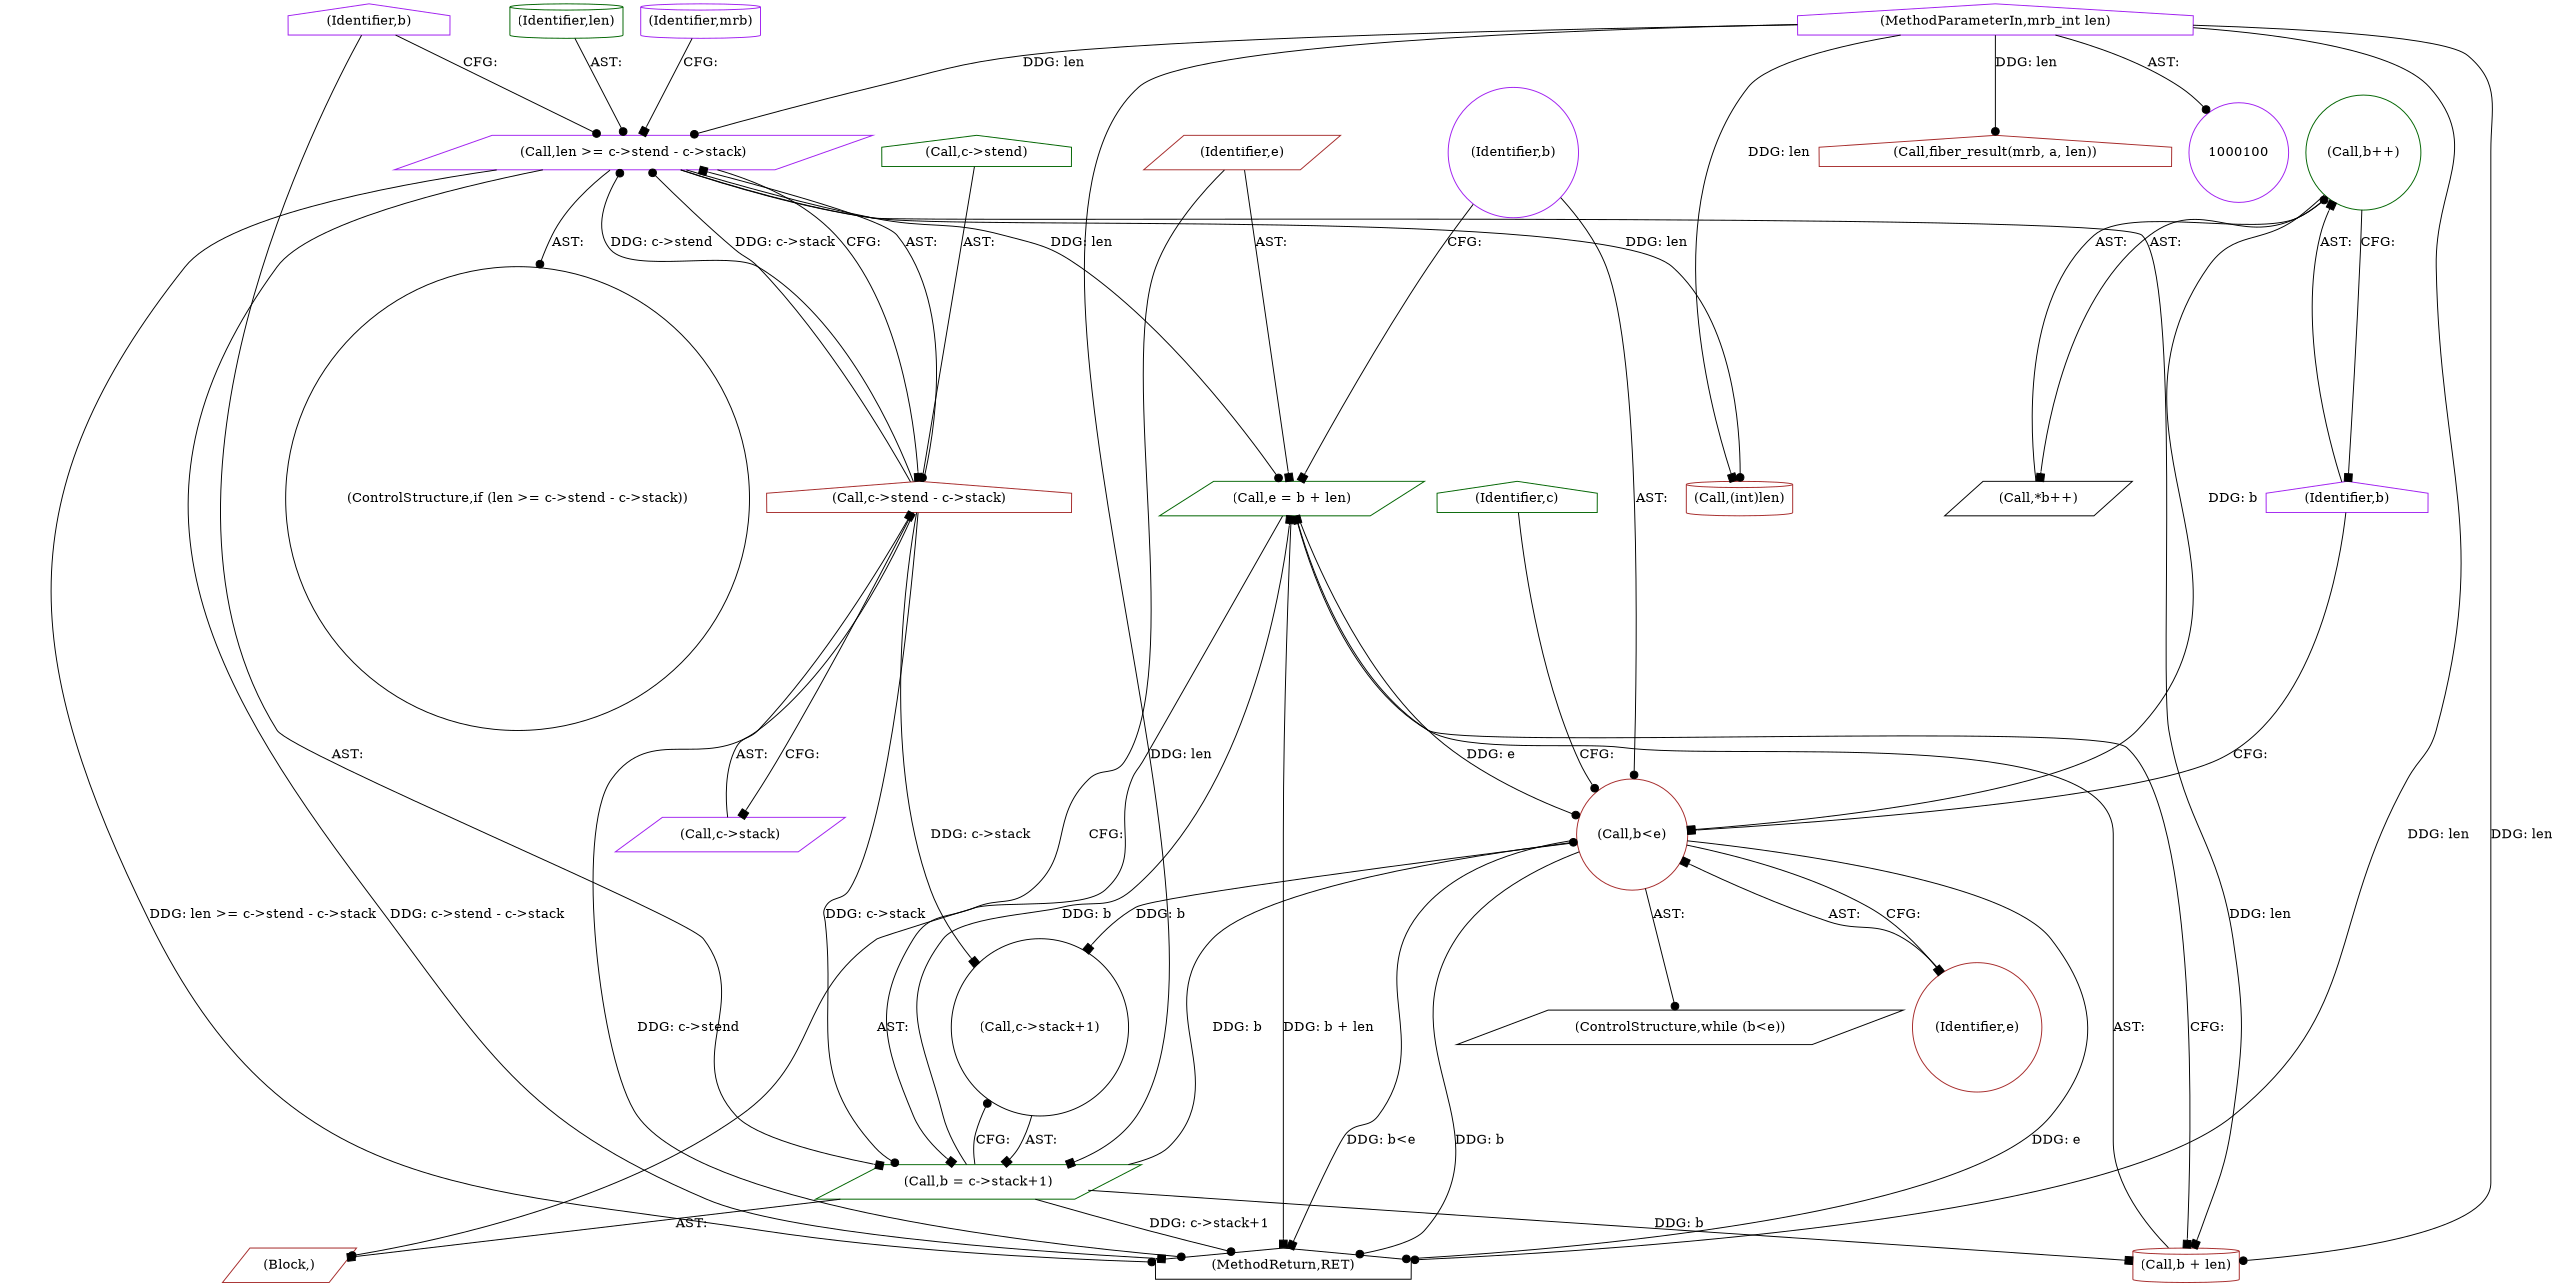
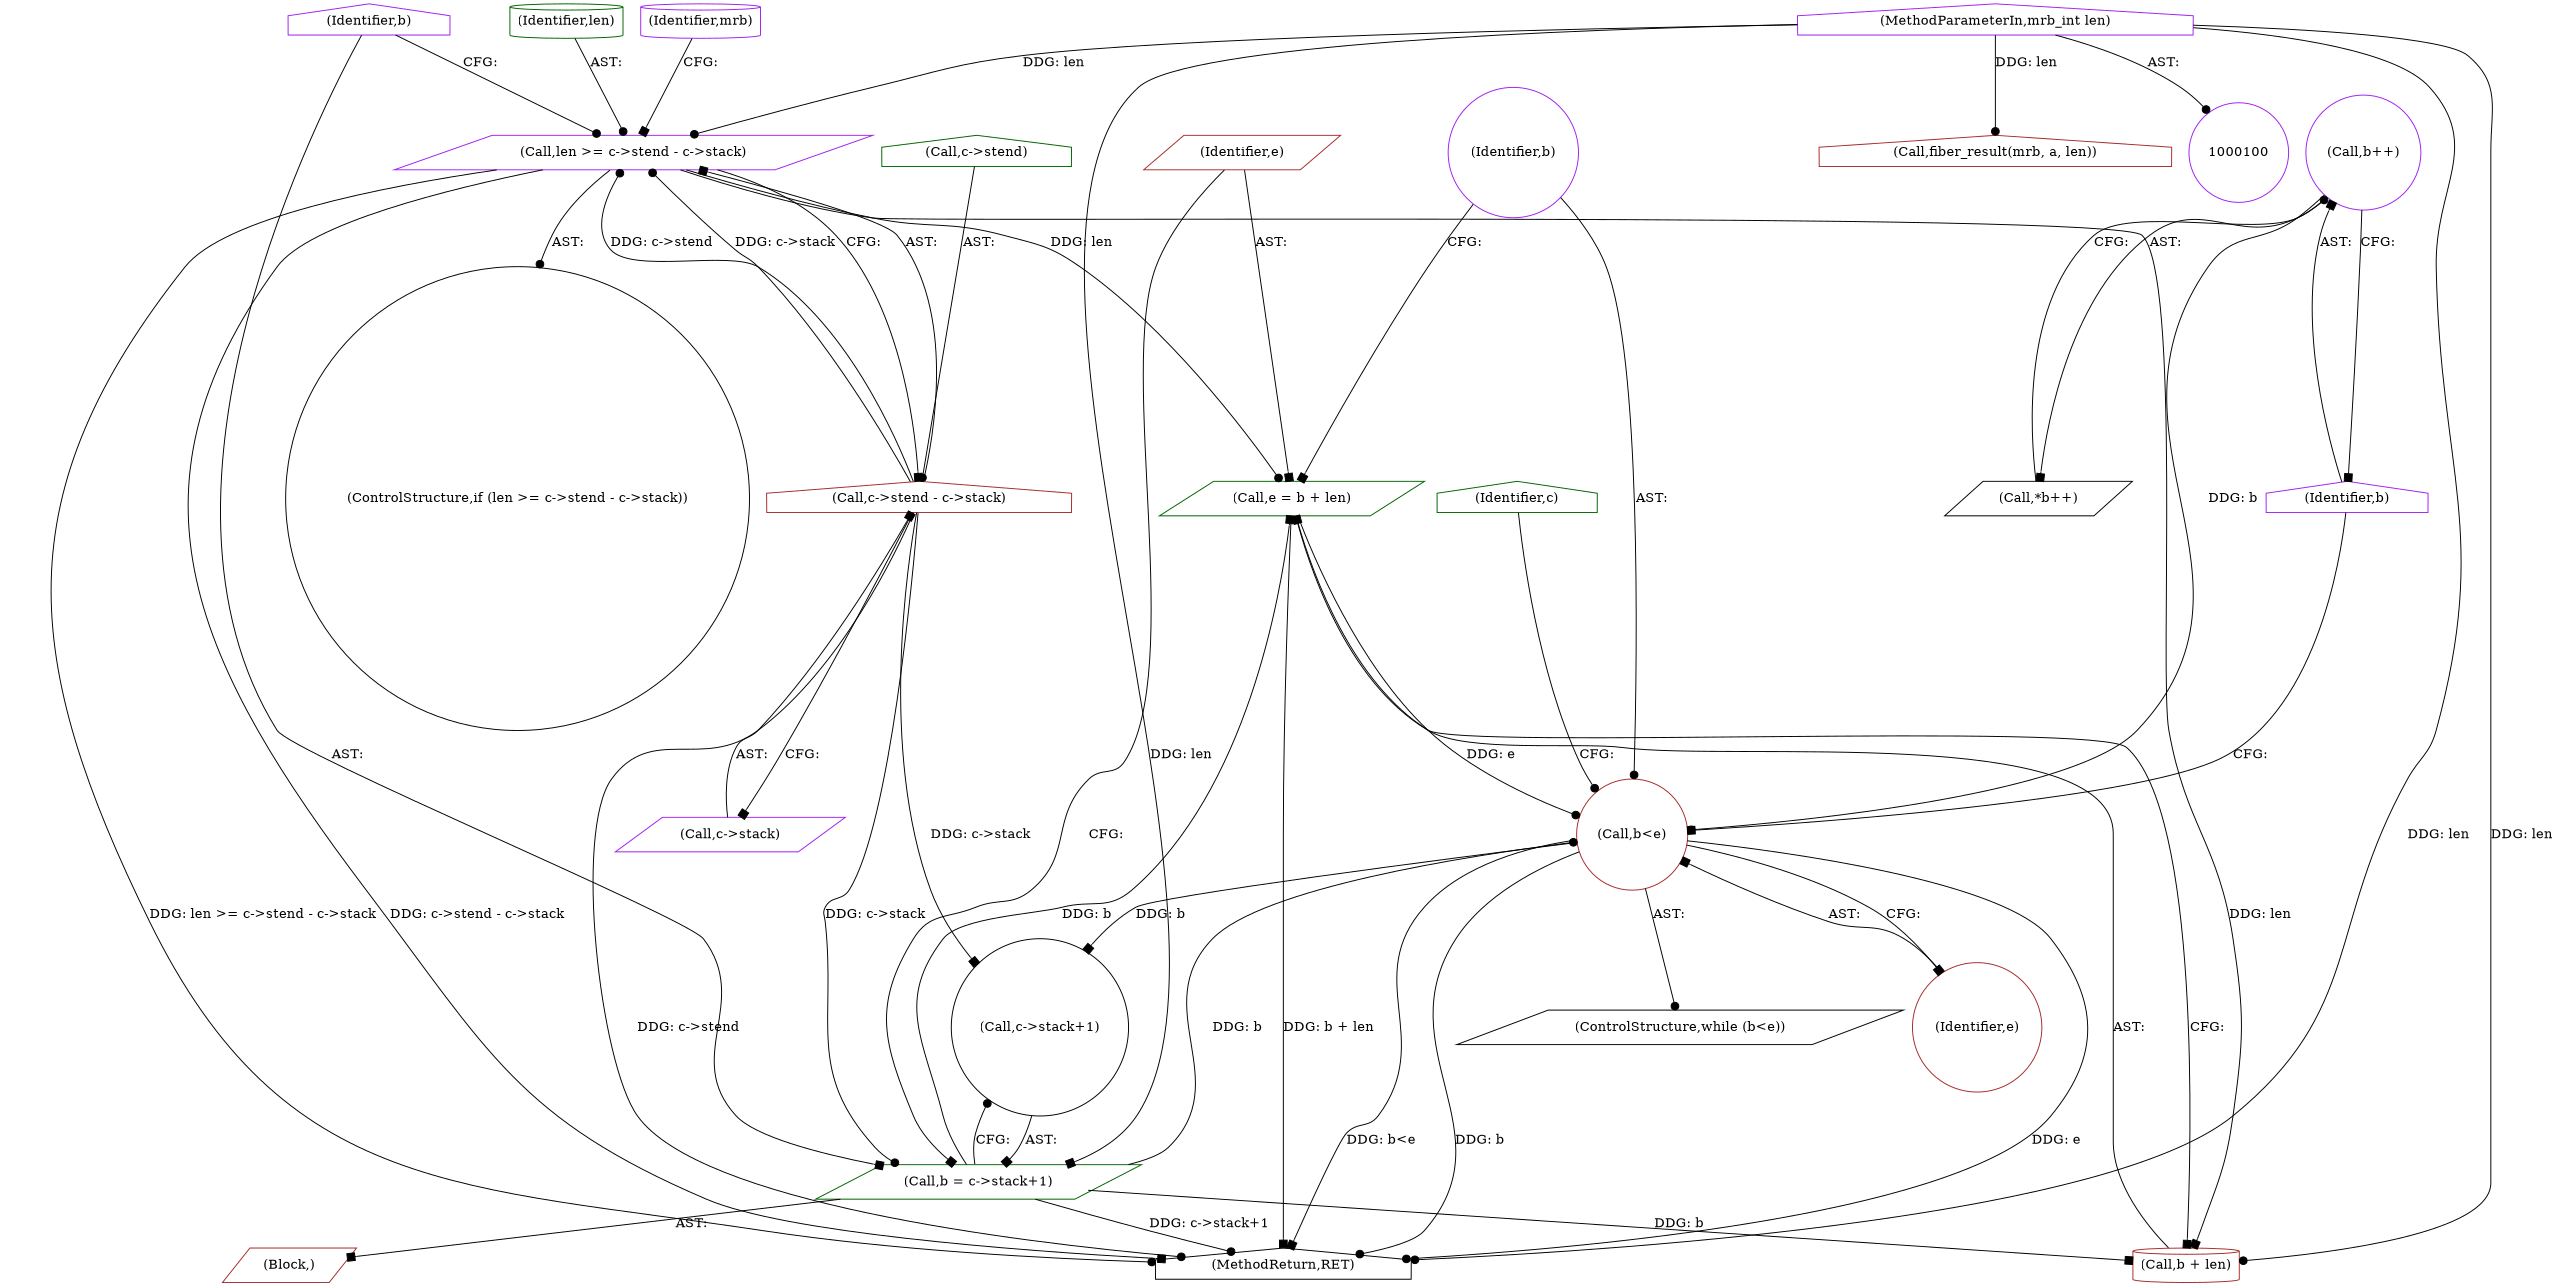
node "(Call,b++)": color darkgreen -> purple
edge "(Call,*b++)" -> "(Call,b++)": label "AST: " -> "CFG: "
node "(Call,(int)len)": removed
edge "(Call,b++)" -> "(Call,b<e)": arrowhead box -> dot
edge "(Call,e = b + len)" -> "(Block,)": removed, label "AST:"
